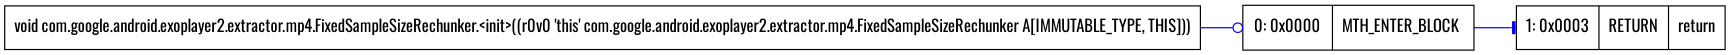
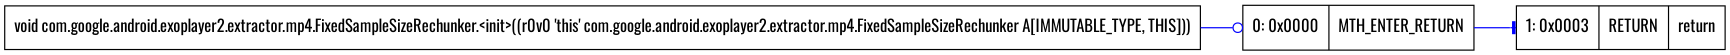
node "0: 0x0000": text "MTH_ENTER_BLOCK" -> "MTH_ENTER_RETURN"
